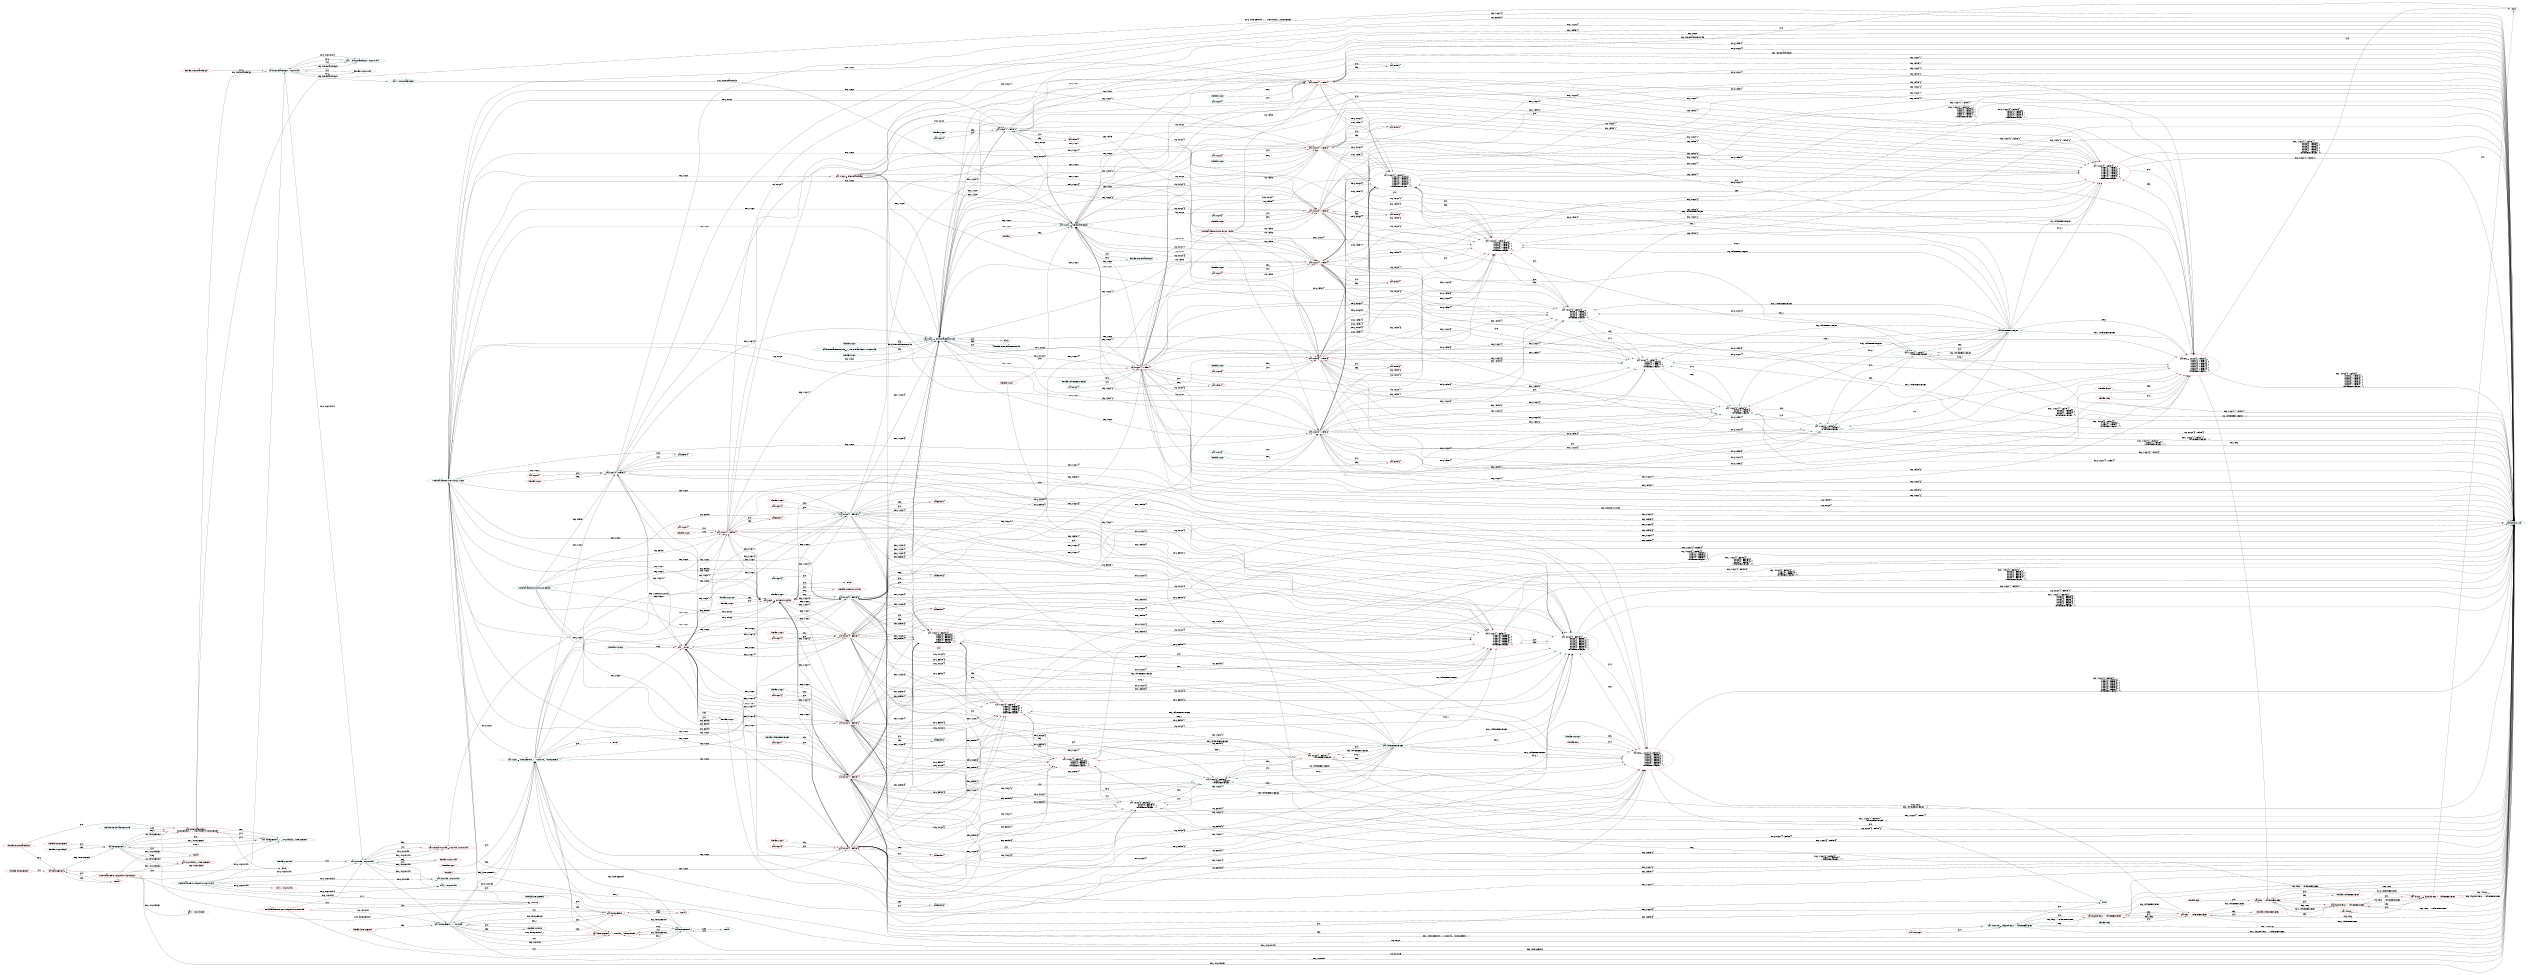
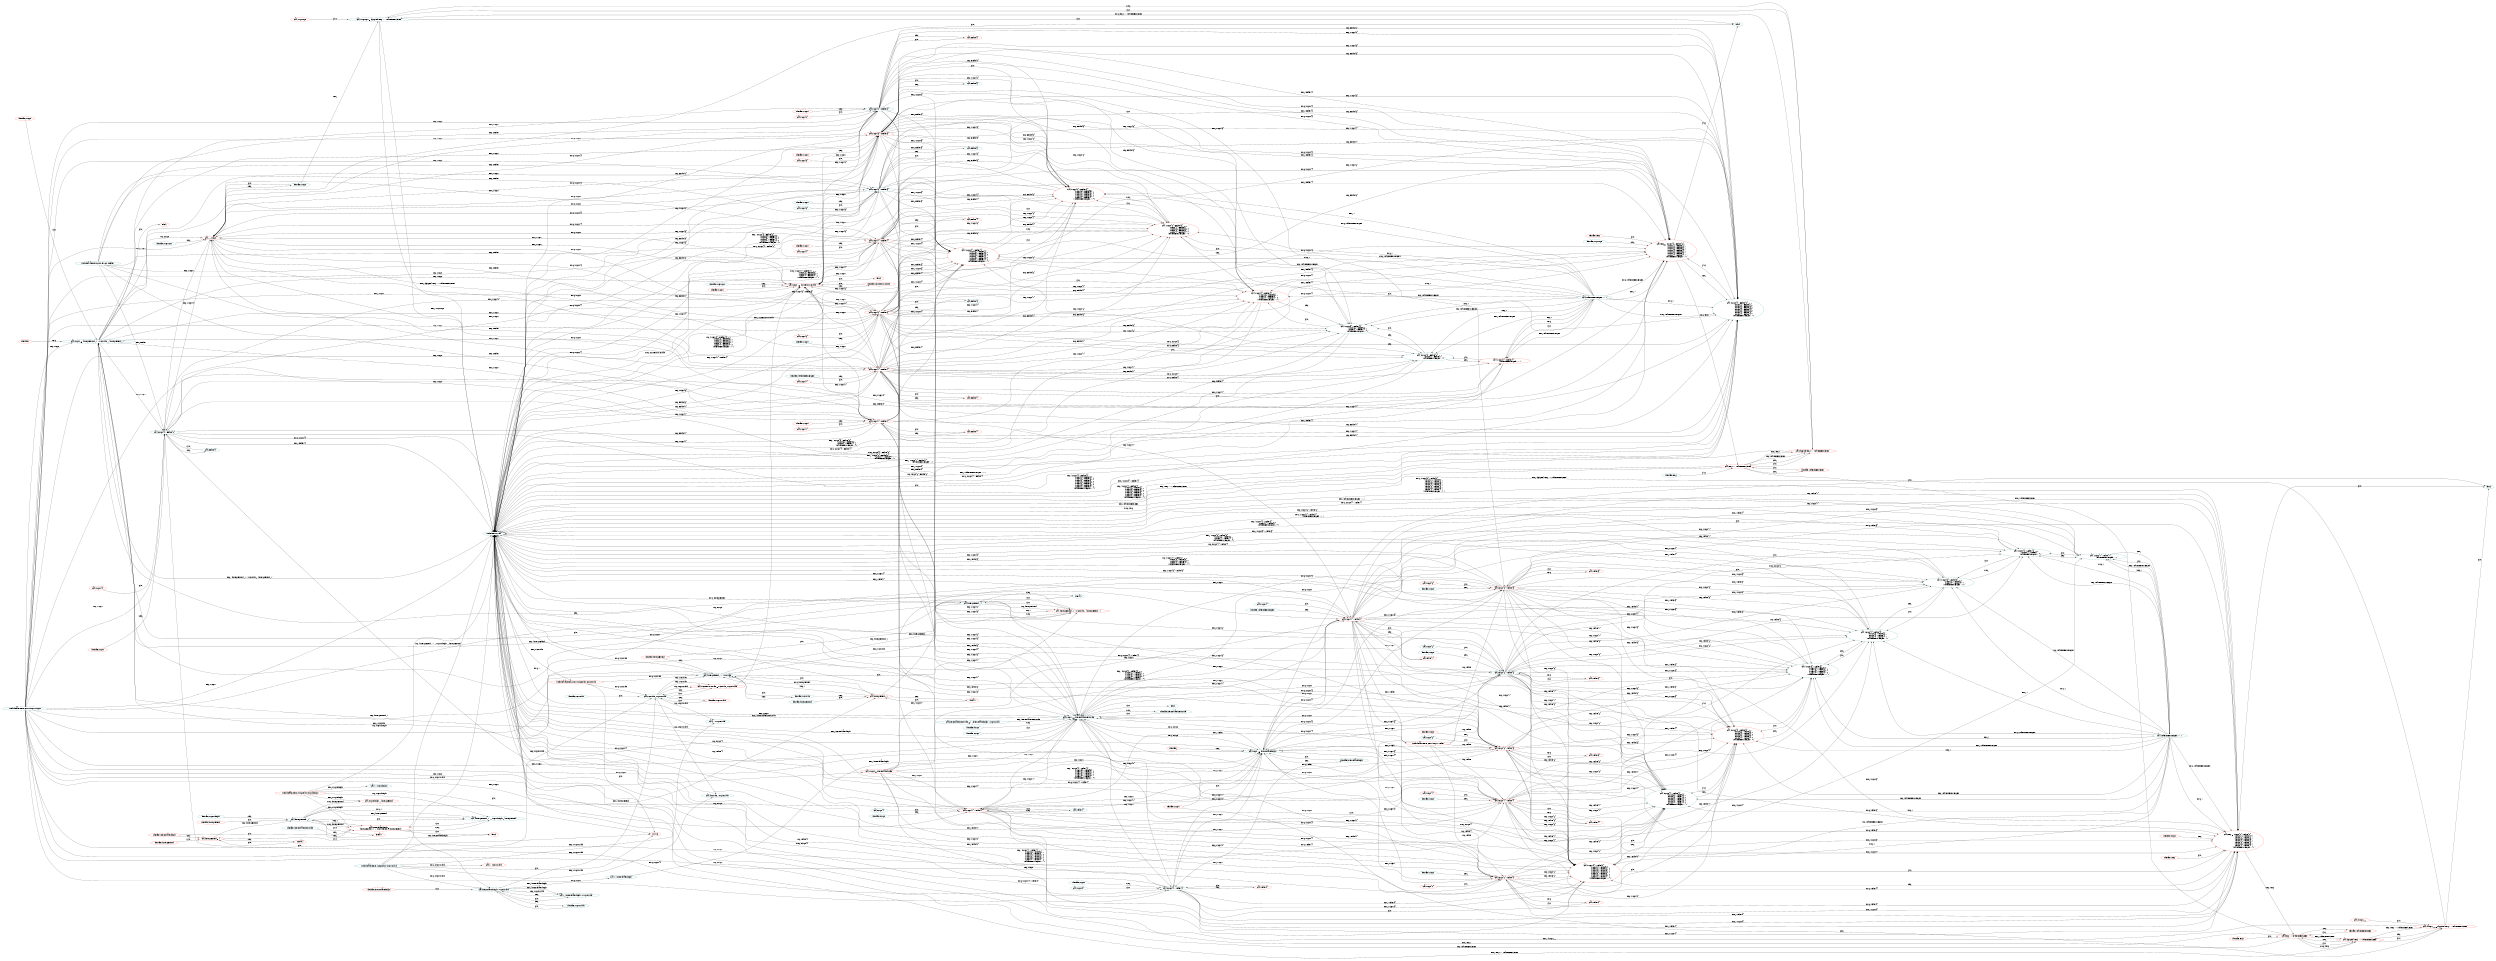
edge "(MethodParameterIn,const unsigned int const_stride)" -> "(MethodReturn,void)": reversed
